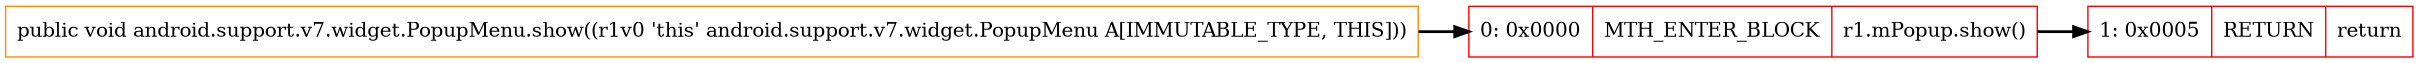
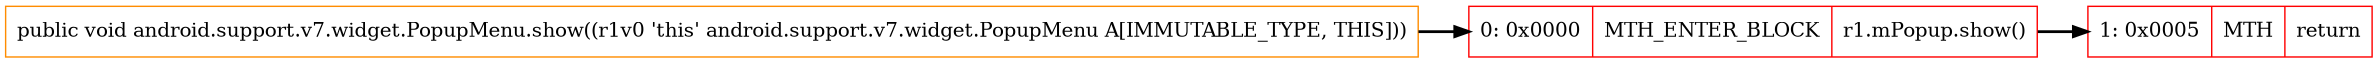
node "1: 0x0005": text "RETURN" -> "MTH"
